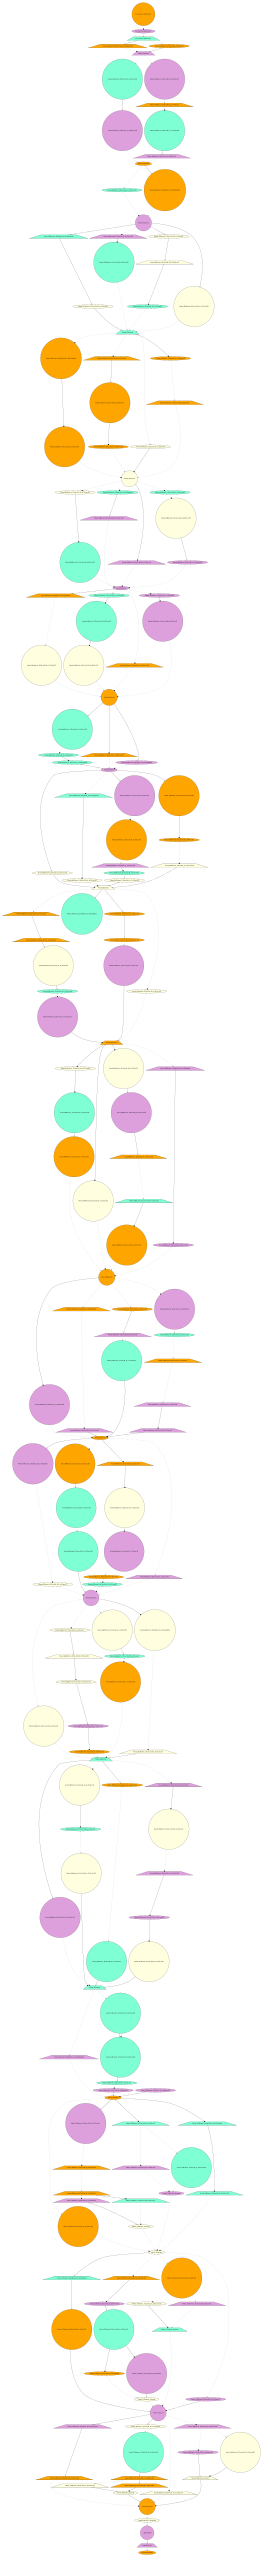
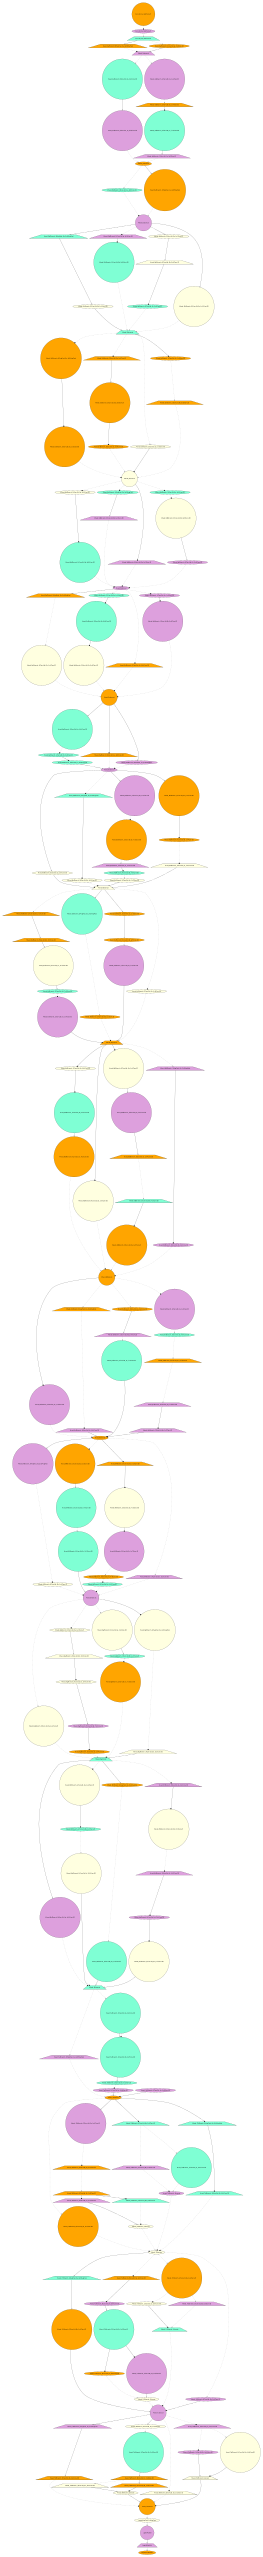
node "Mixed_6c/Branch_3/Conv2d_0b_1x1/Conv2D": added
